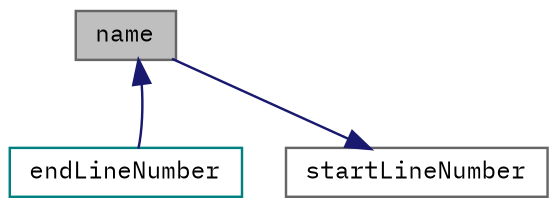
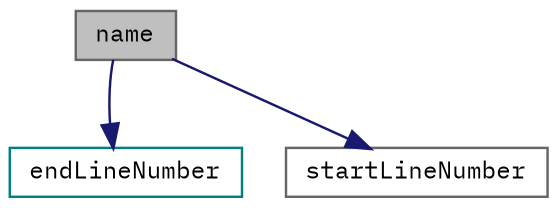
edge "endLineNumber" -> "name": reversed
